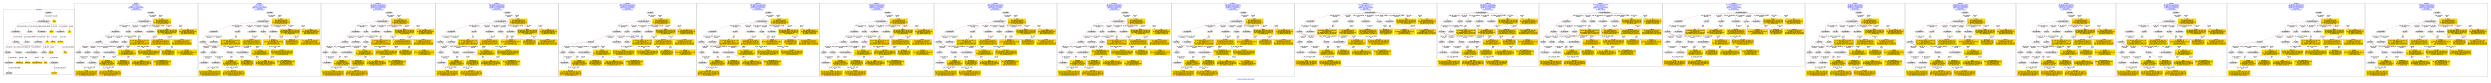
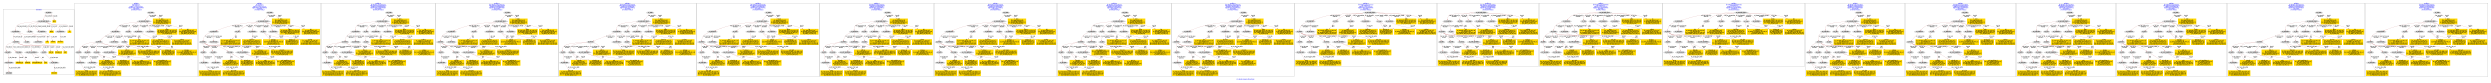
node "technique_uri": added
